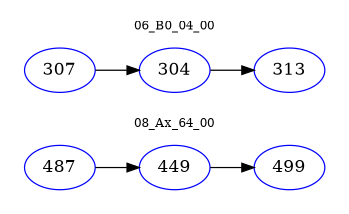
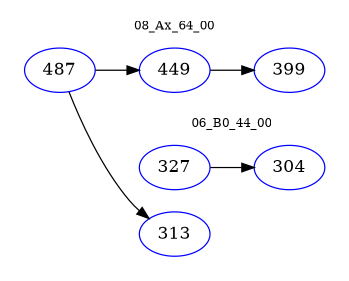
cluster "06_B0_04_00": label "06_B0_04_00" -> "06_B0_44_00"
node "307": label "307" -> "327"
edge "304" -> "313": now "487" -> "313"
node "499": label "499" -> "399"
